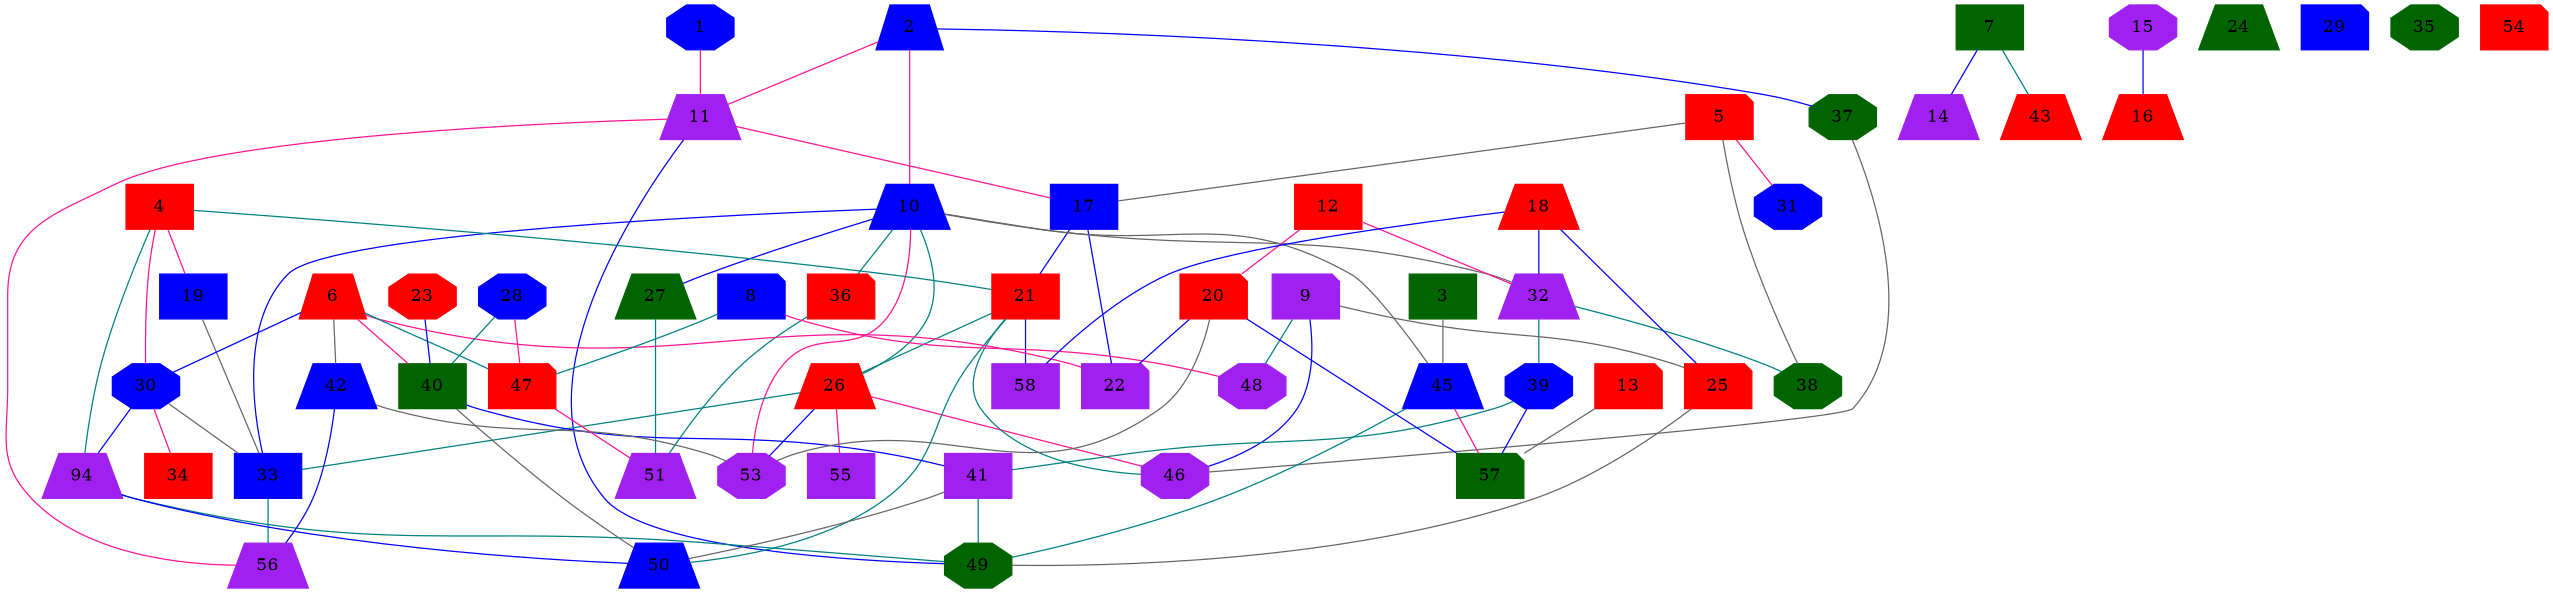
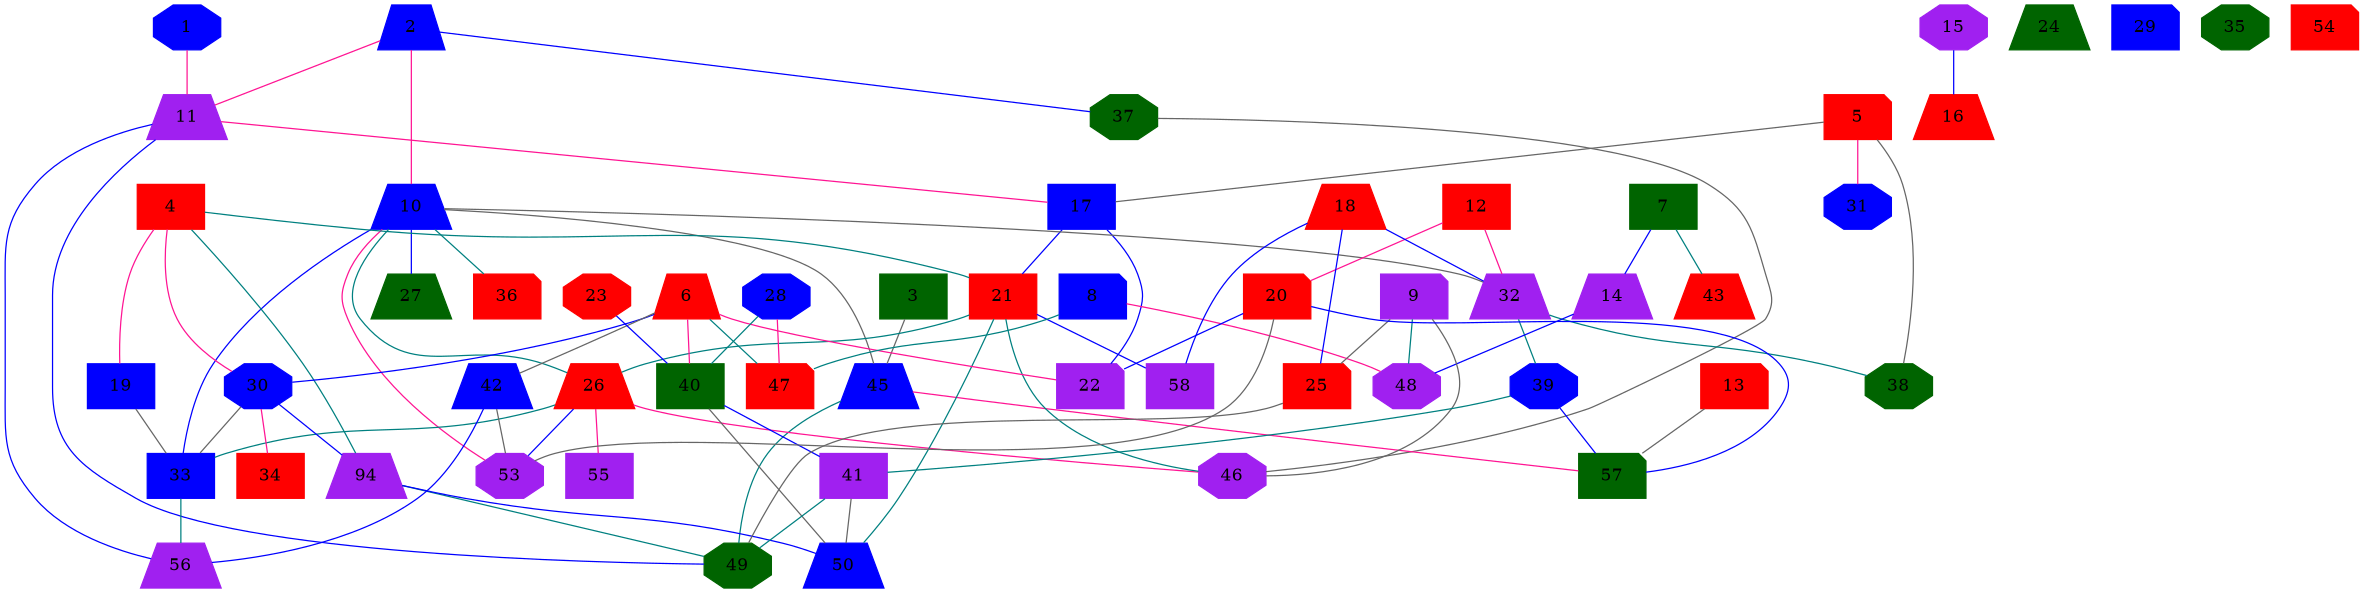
edge "11" -- "56": color deeppink -> blue
edge "14" -- "48": added
edge "9" -- "46": color blue -> gray40
node "51": removed
